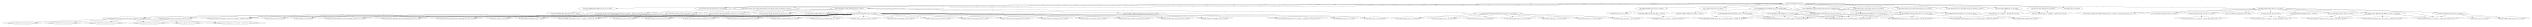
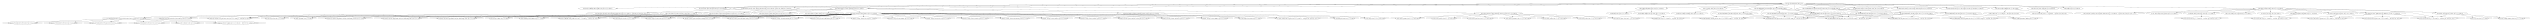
node "org.apache.logging.log4j:log4j-api:jar:2.9.1:compile": removed
node "org.elasticsearch:securesm:jar:1.1:compile": added
